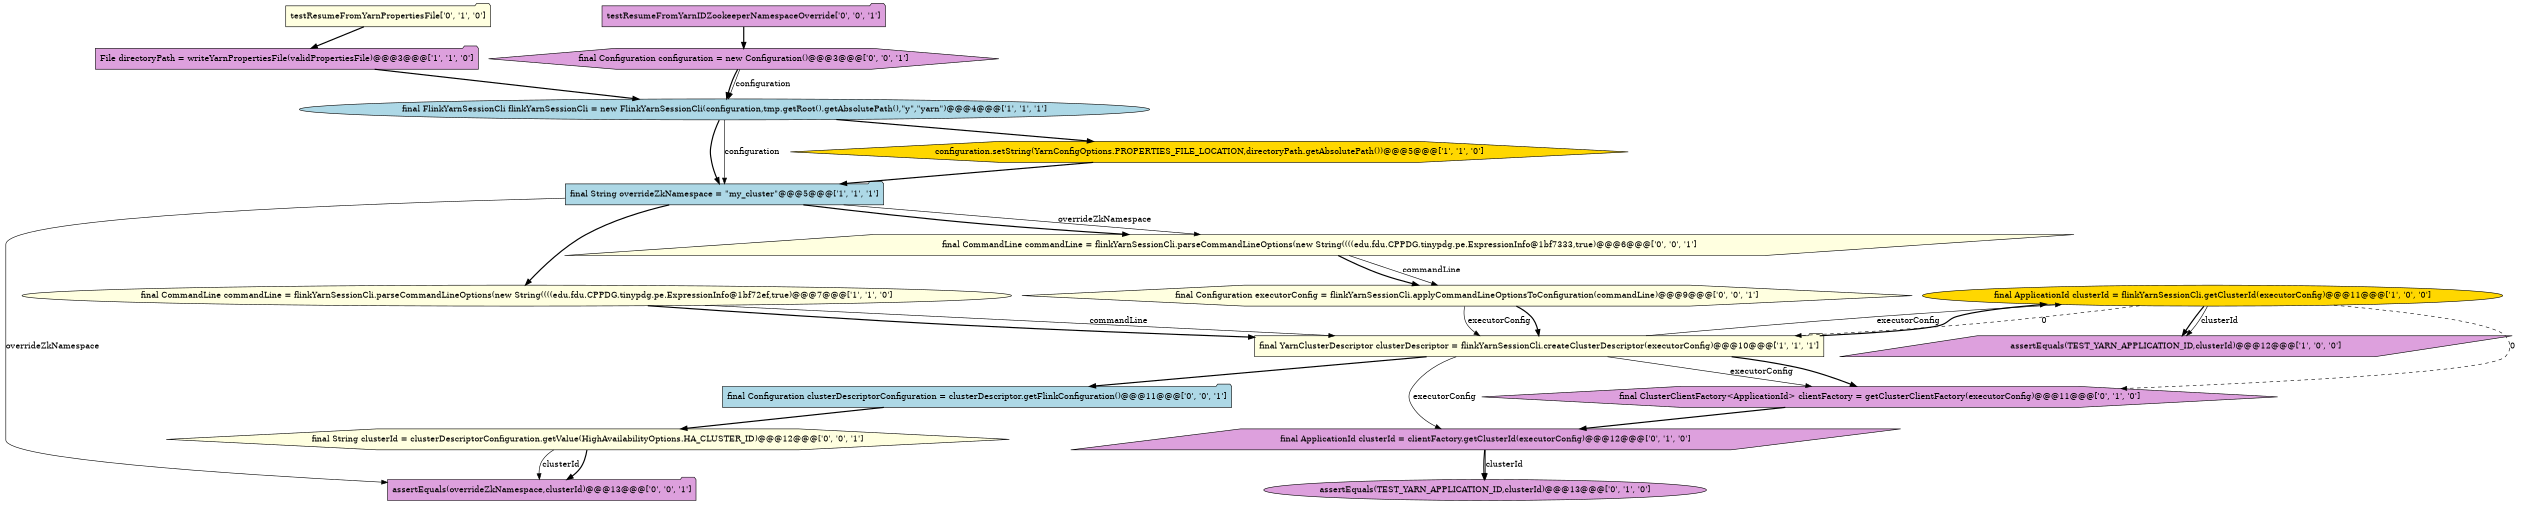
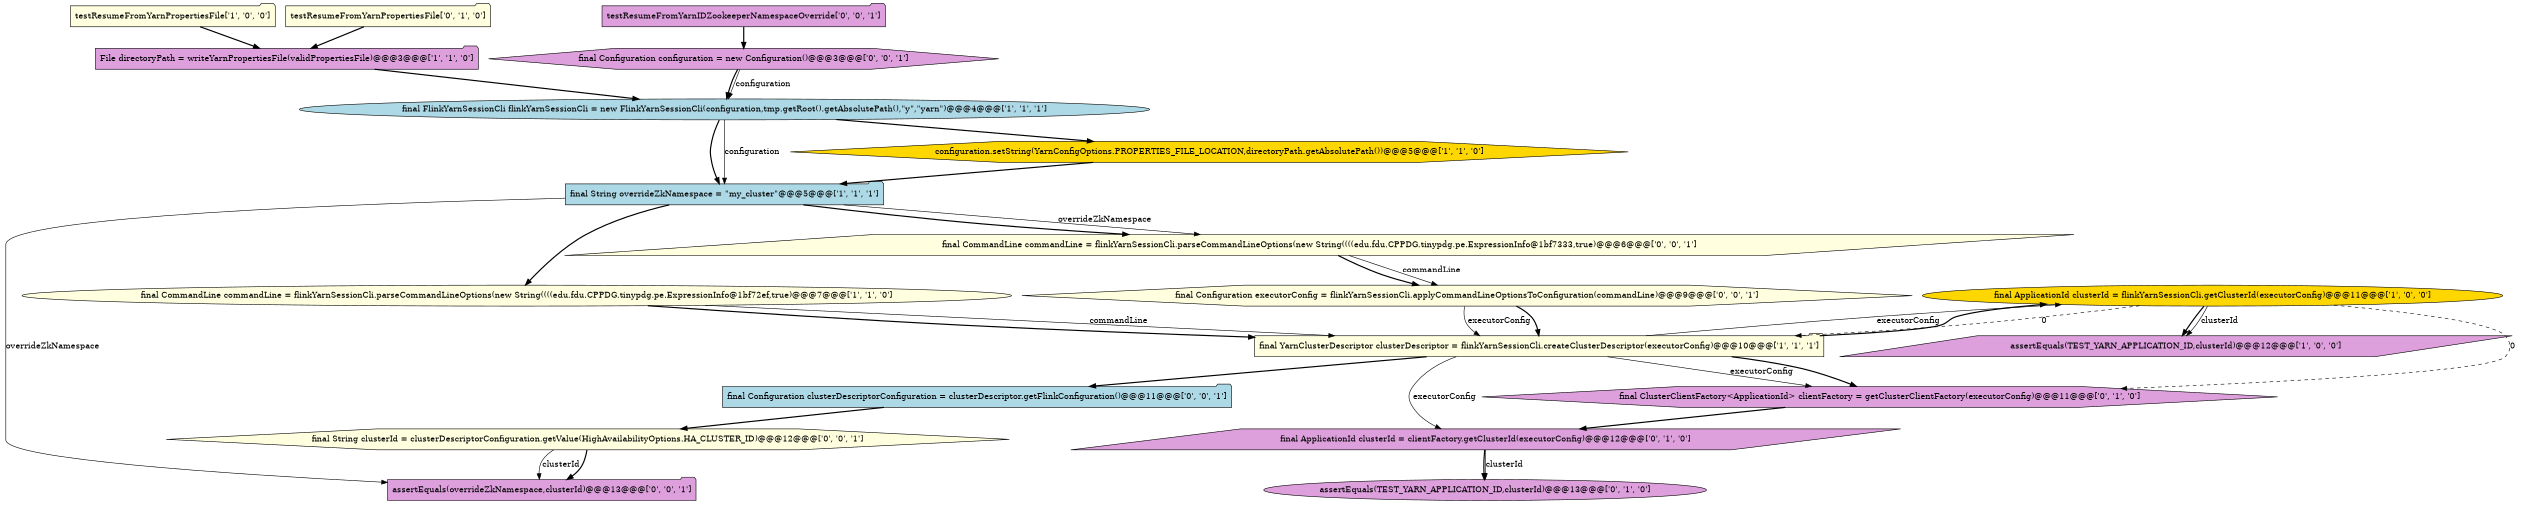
node "testResumeFromYarnPropertiesFile['1', '0', '0']": added
